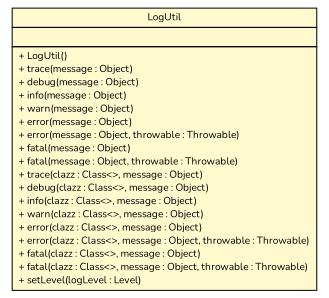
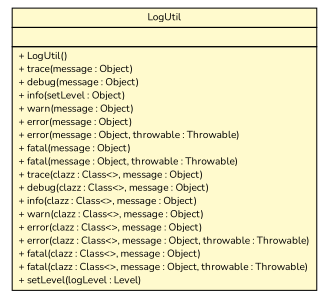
node "LogUtil": text "+ info(message : Object)" -> "+ info(setLevel : Object)"
